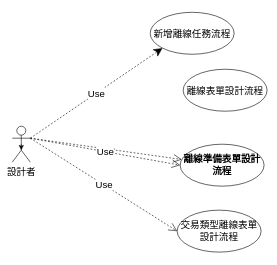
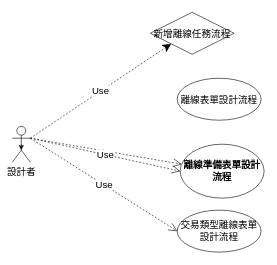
node "新增離線任務流程": shape ellipse -> diamond
node "離線表單設計流程": moved (225, 90) -> (219, 99)
node "離線準備表單設計流程": size 84x42 -> 84x54
